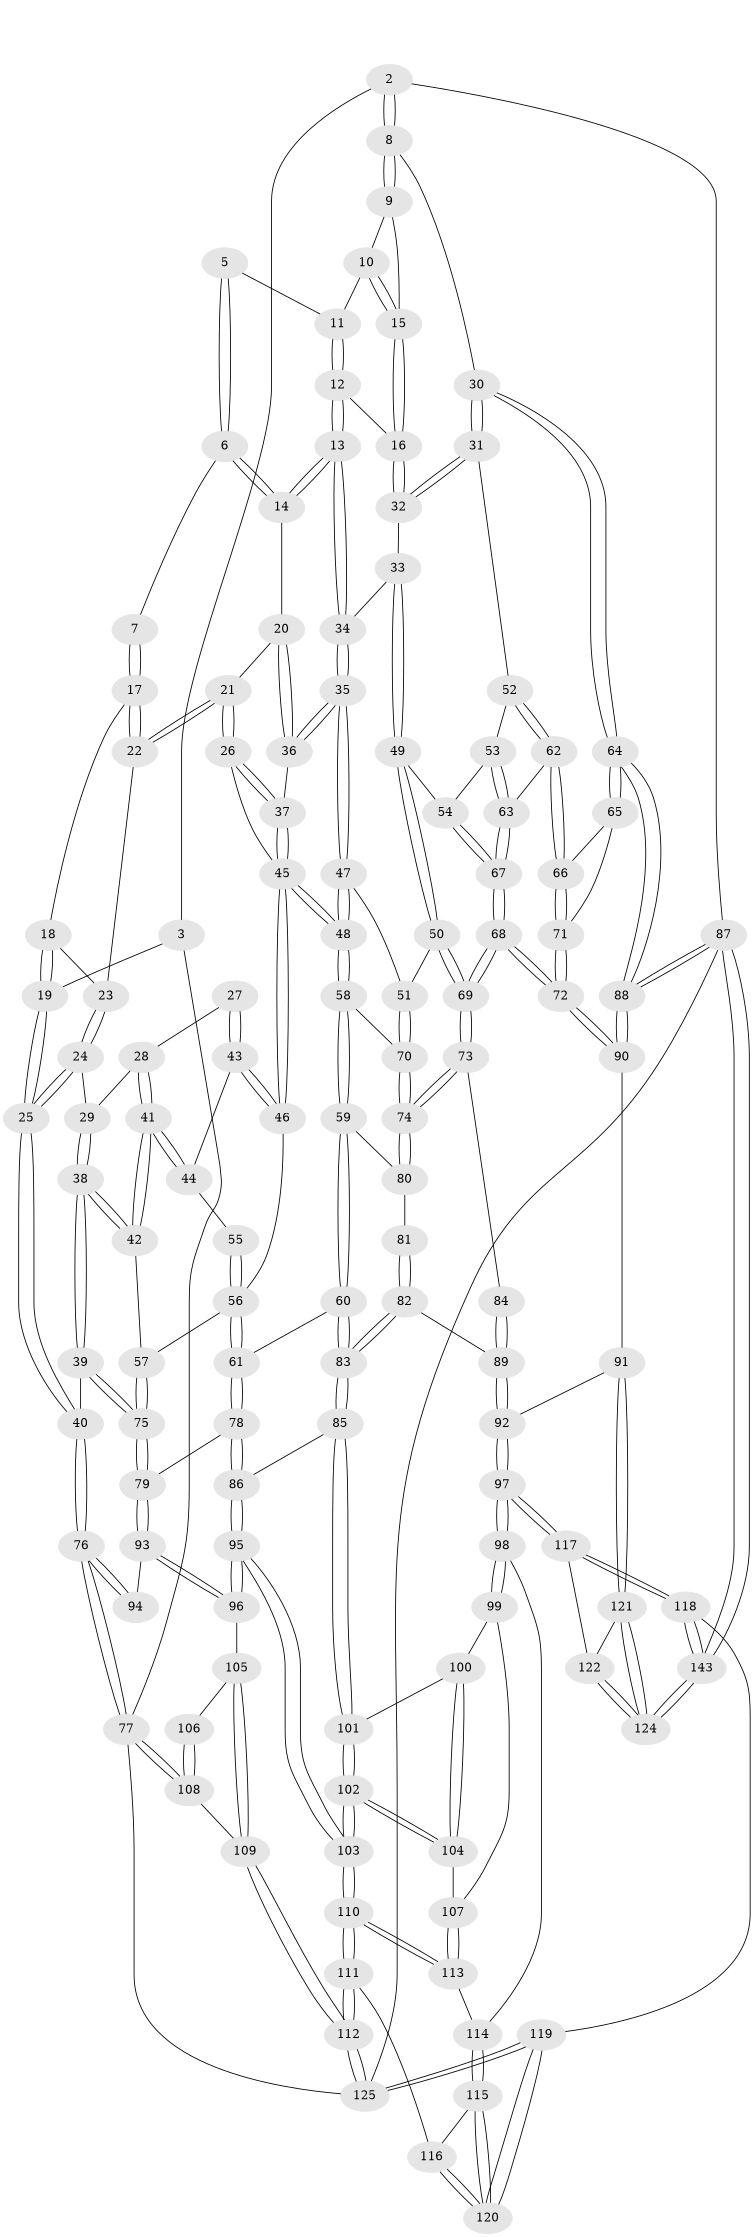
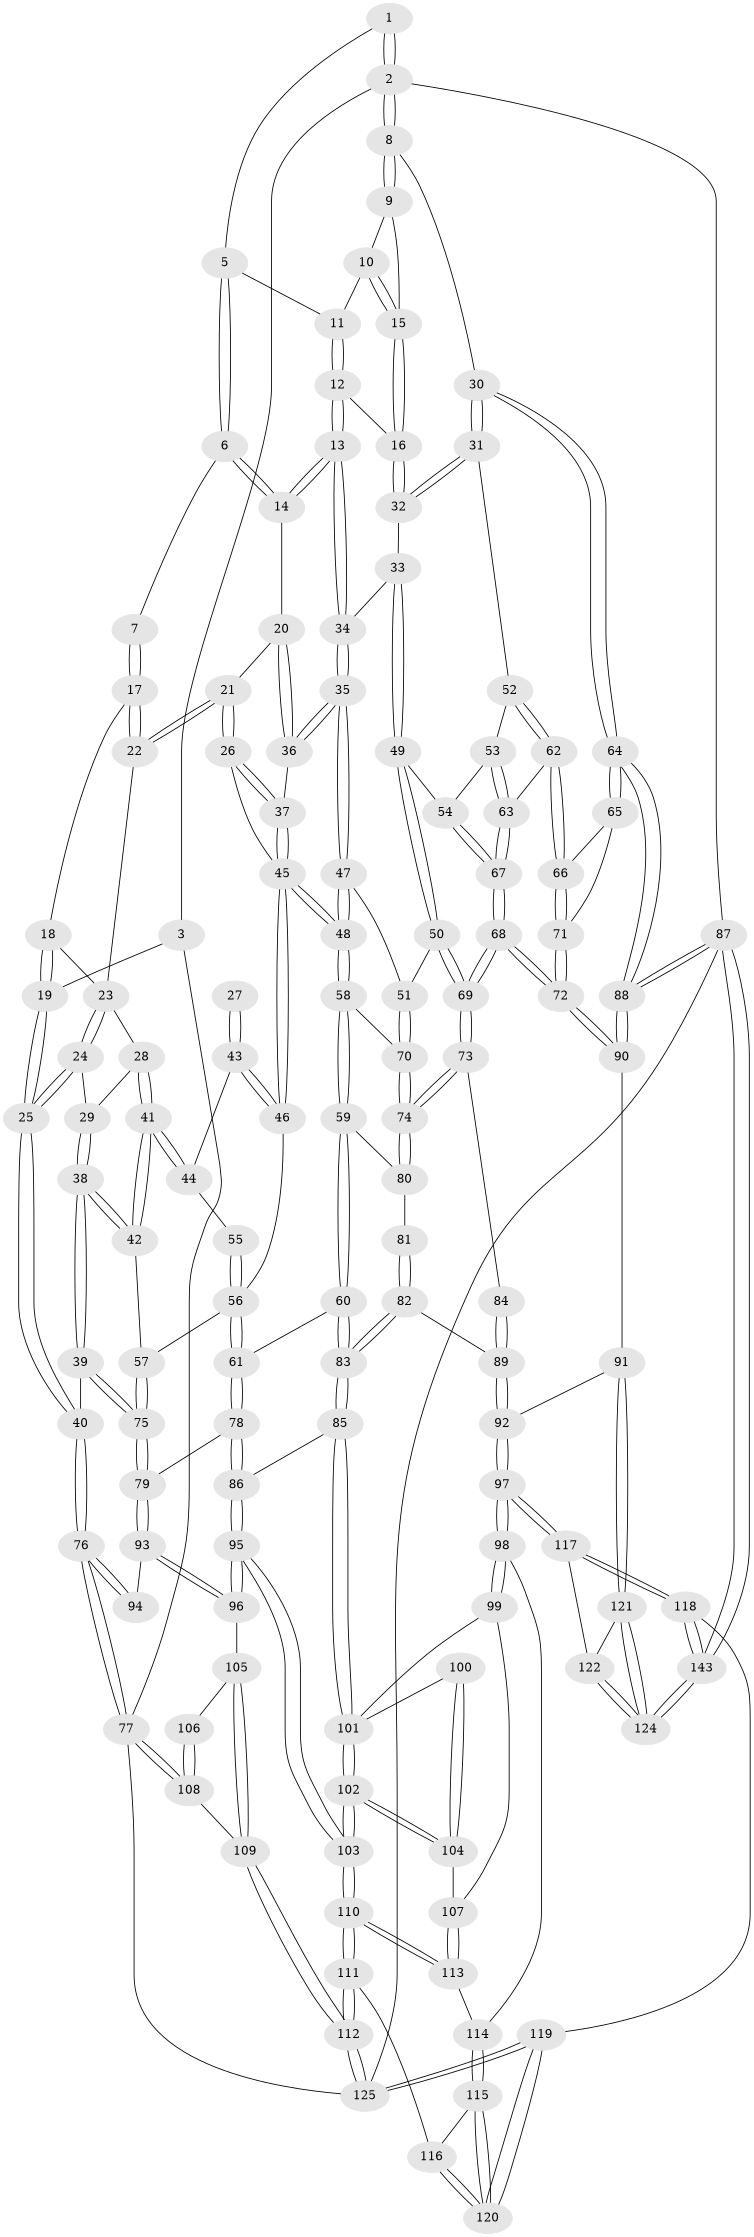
node "1": added
edge "27" -- "28": now "23" -- "28"
edge "99" -- "100": now "99" -- "101"
